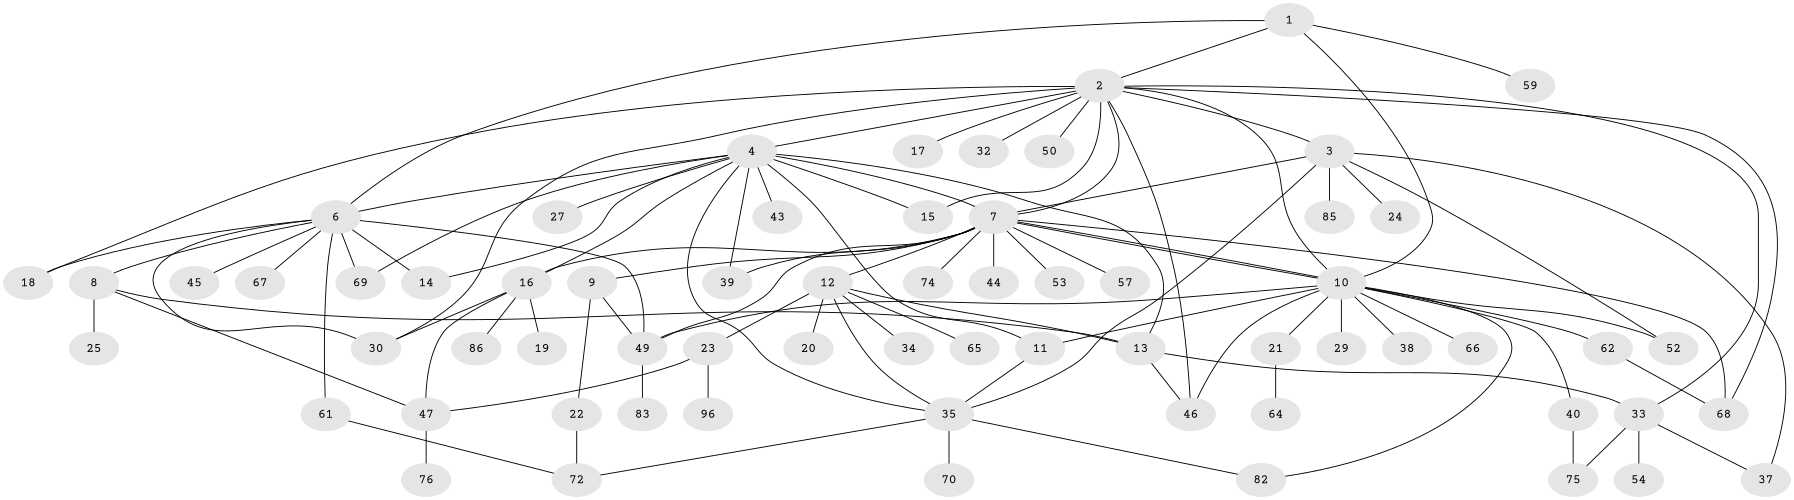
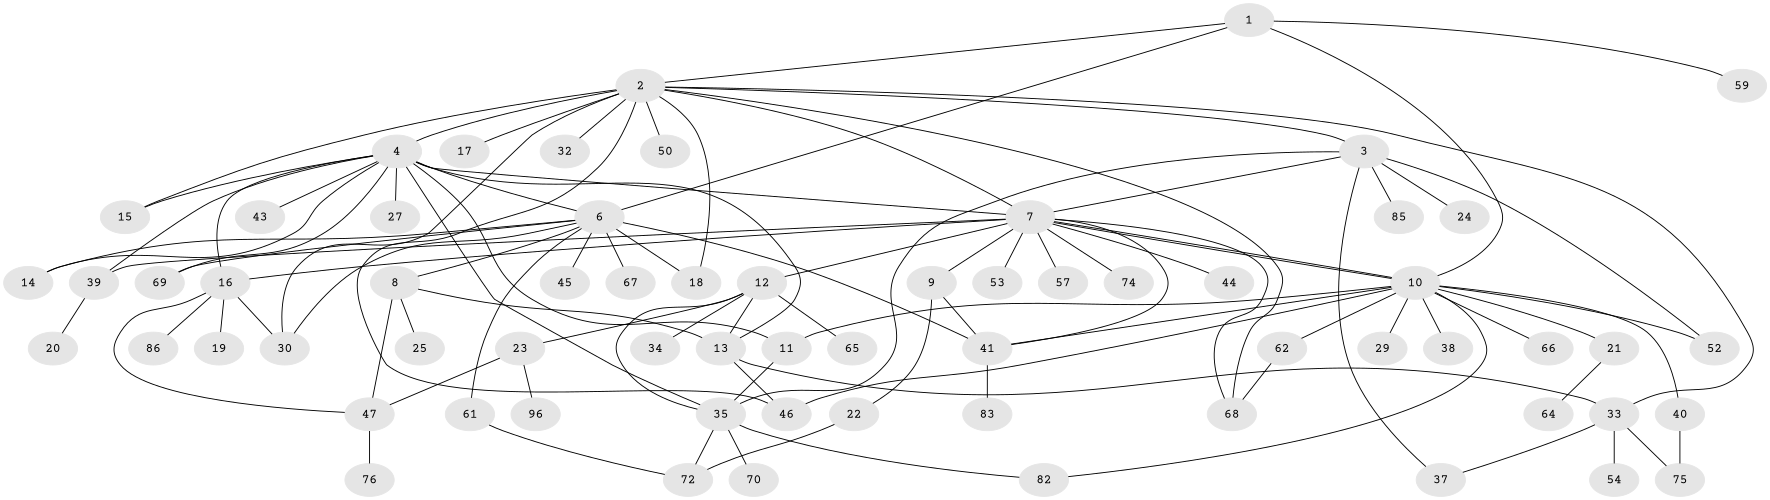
edge "2" -- "10": removed
edge "12" -- "20": now "39" -- "20"
node "49": label "49" -> "41"
